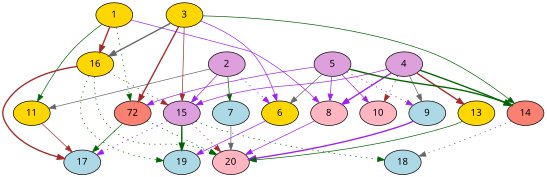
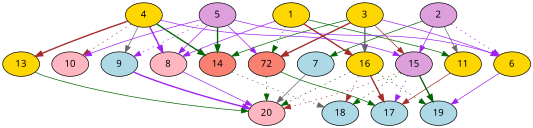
node "4": fillcolor plum -> gold
edge "16" -> "15": now "16" -> "18"
edge "5" -> "6": color gray40 -> purple
